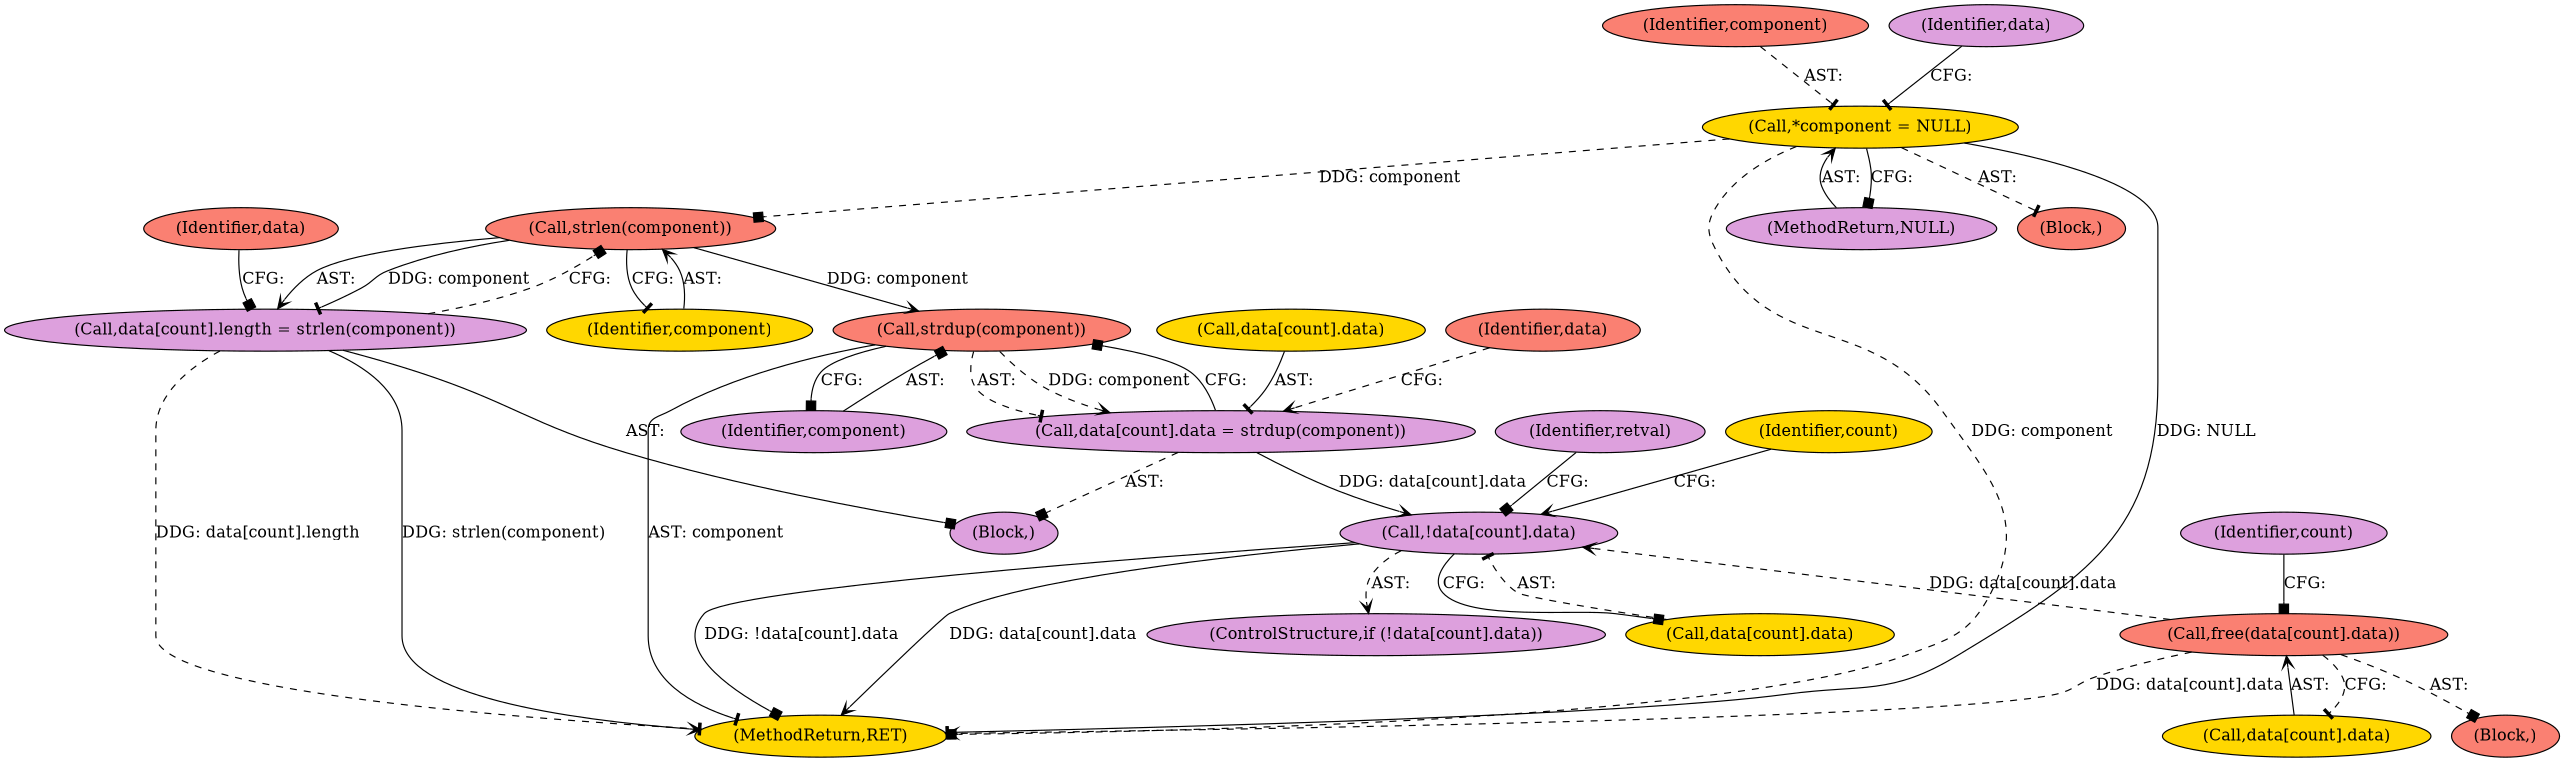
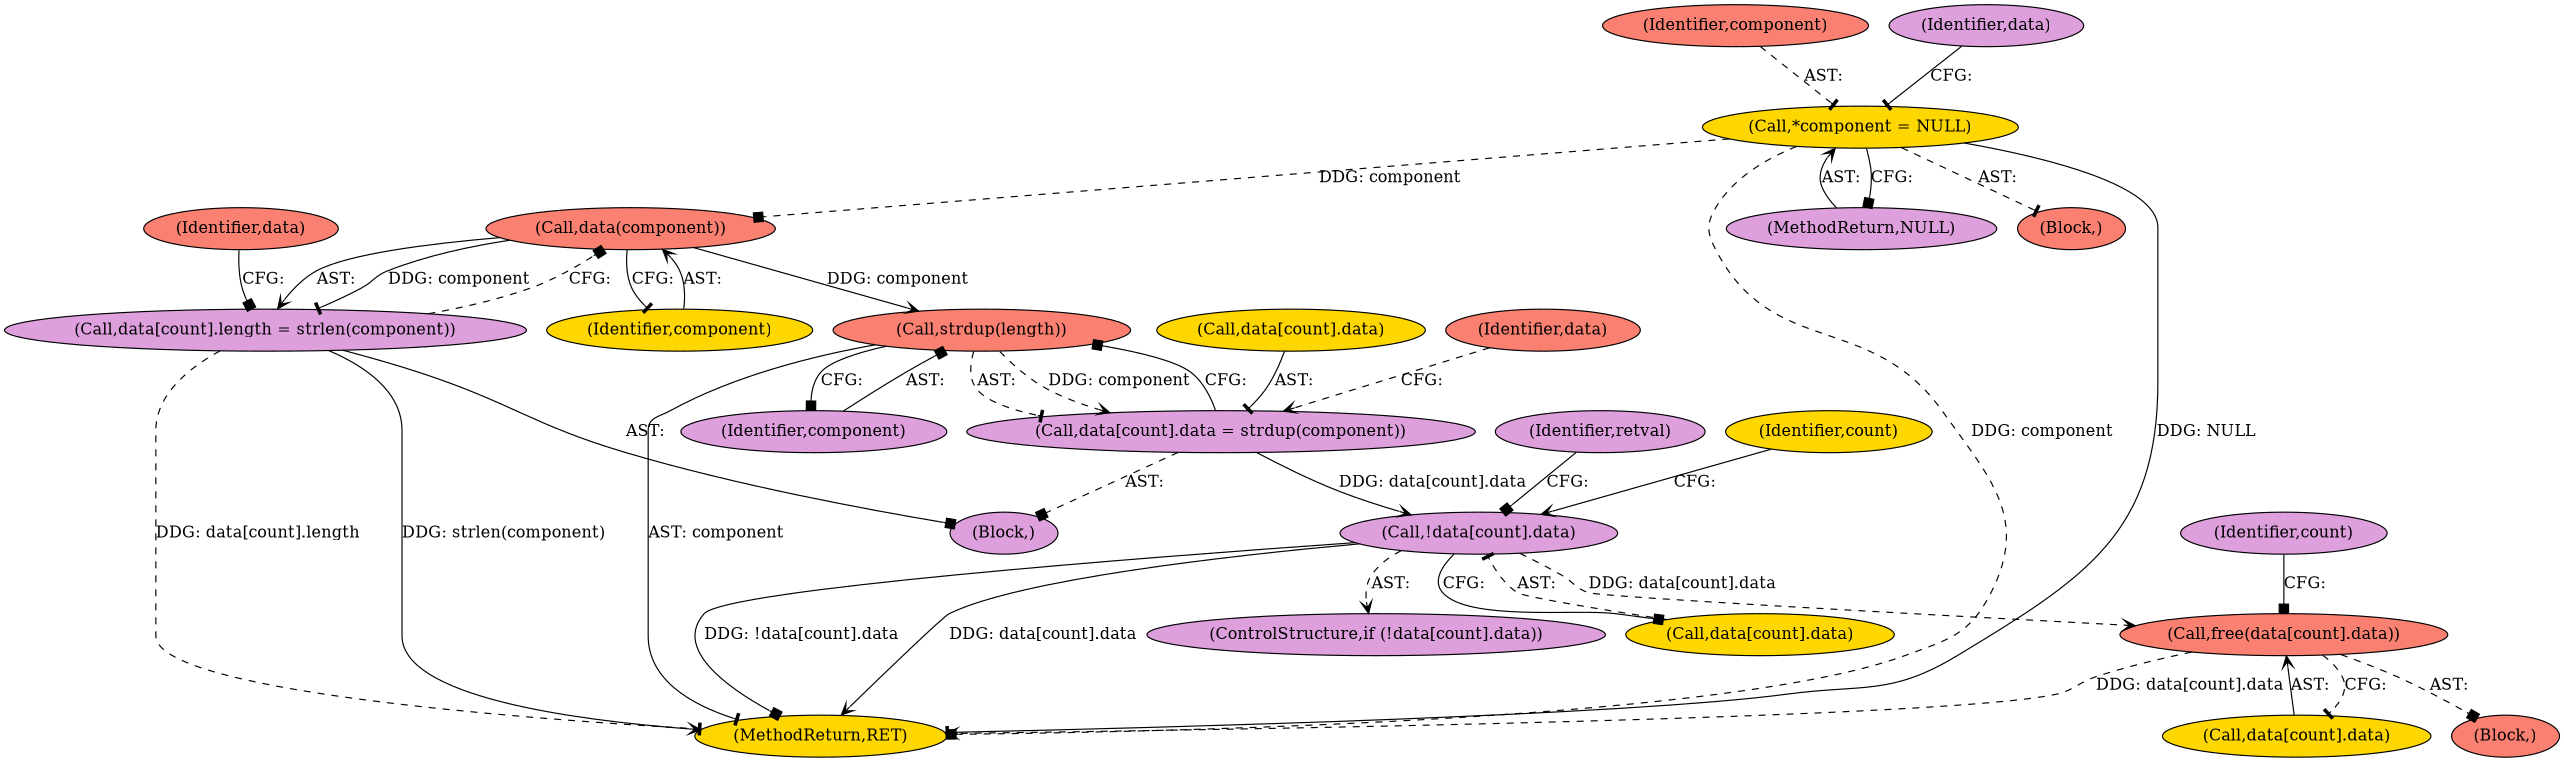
node "(Call,strlen(component))": label "(Call,strlen(component))" -> "(Call,data(component))"
node "(Call,strdup(component))": label "(Call,strdup(component))" -> "(Call,strdup(length))"
edge "(Call,free(data[count].data))" -> "(Call,!data[count].data)": reversed
